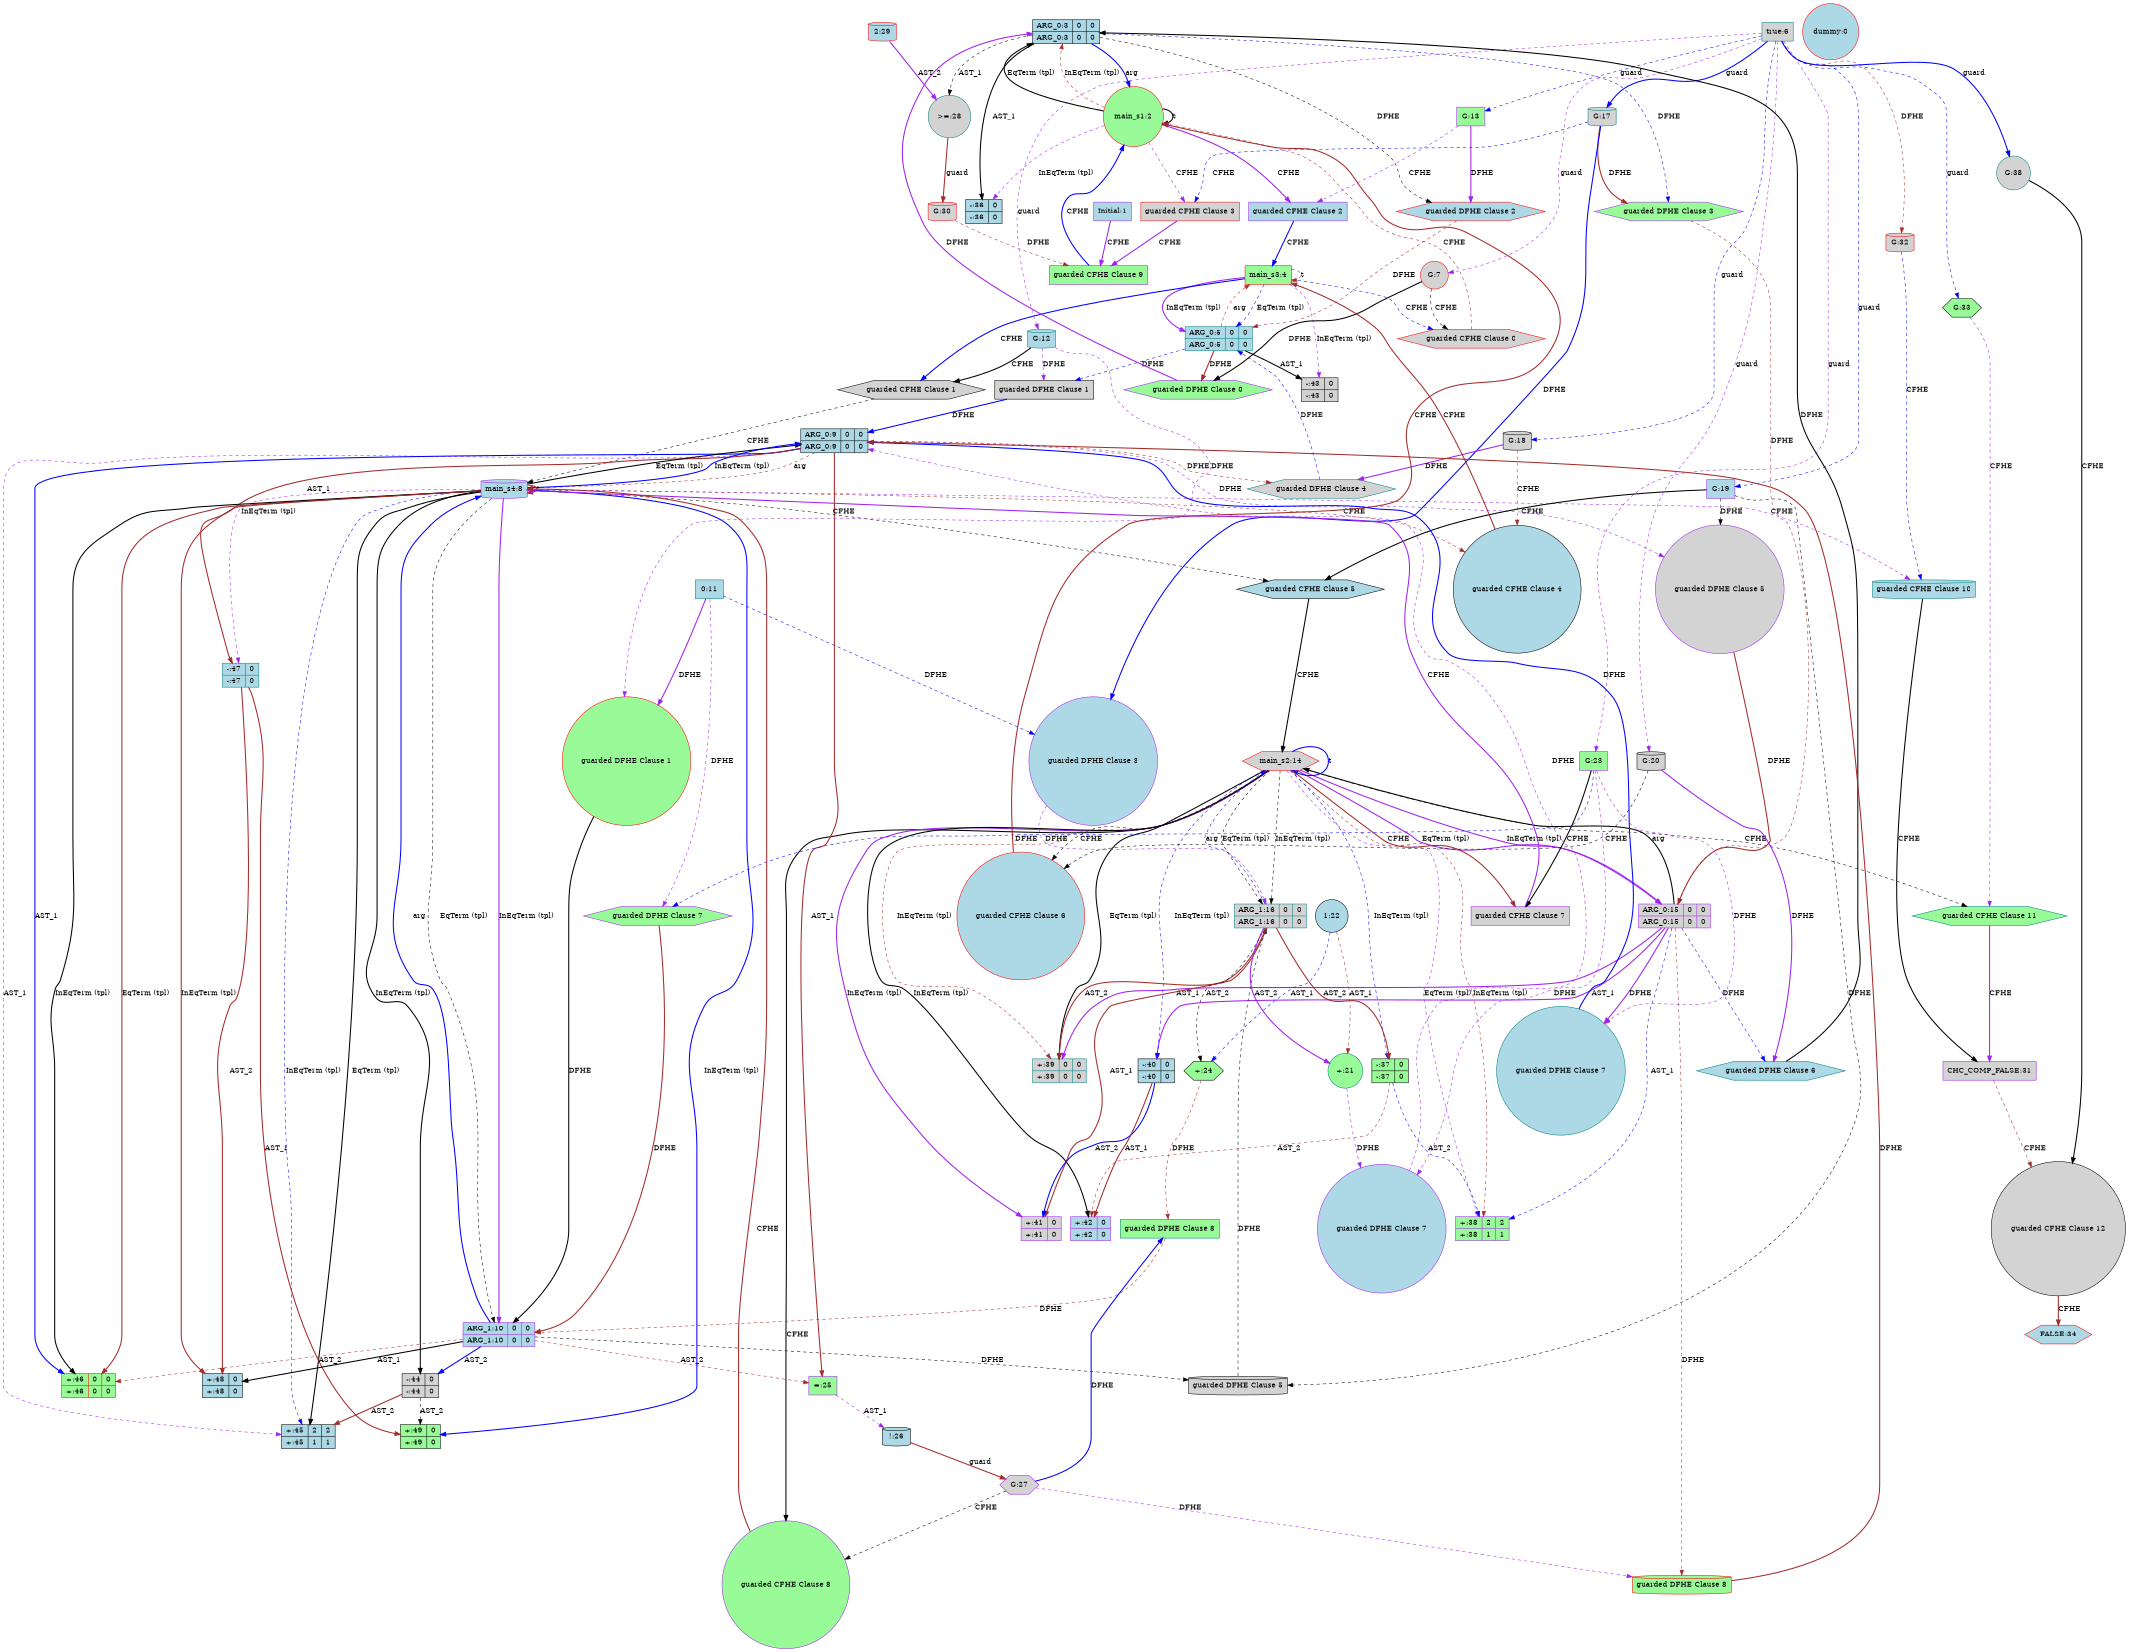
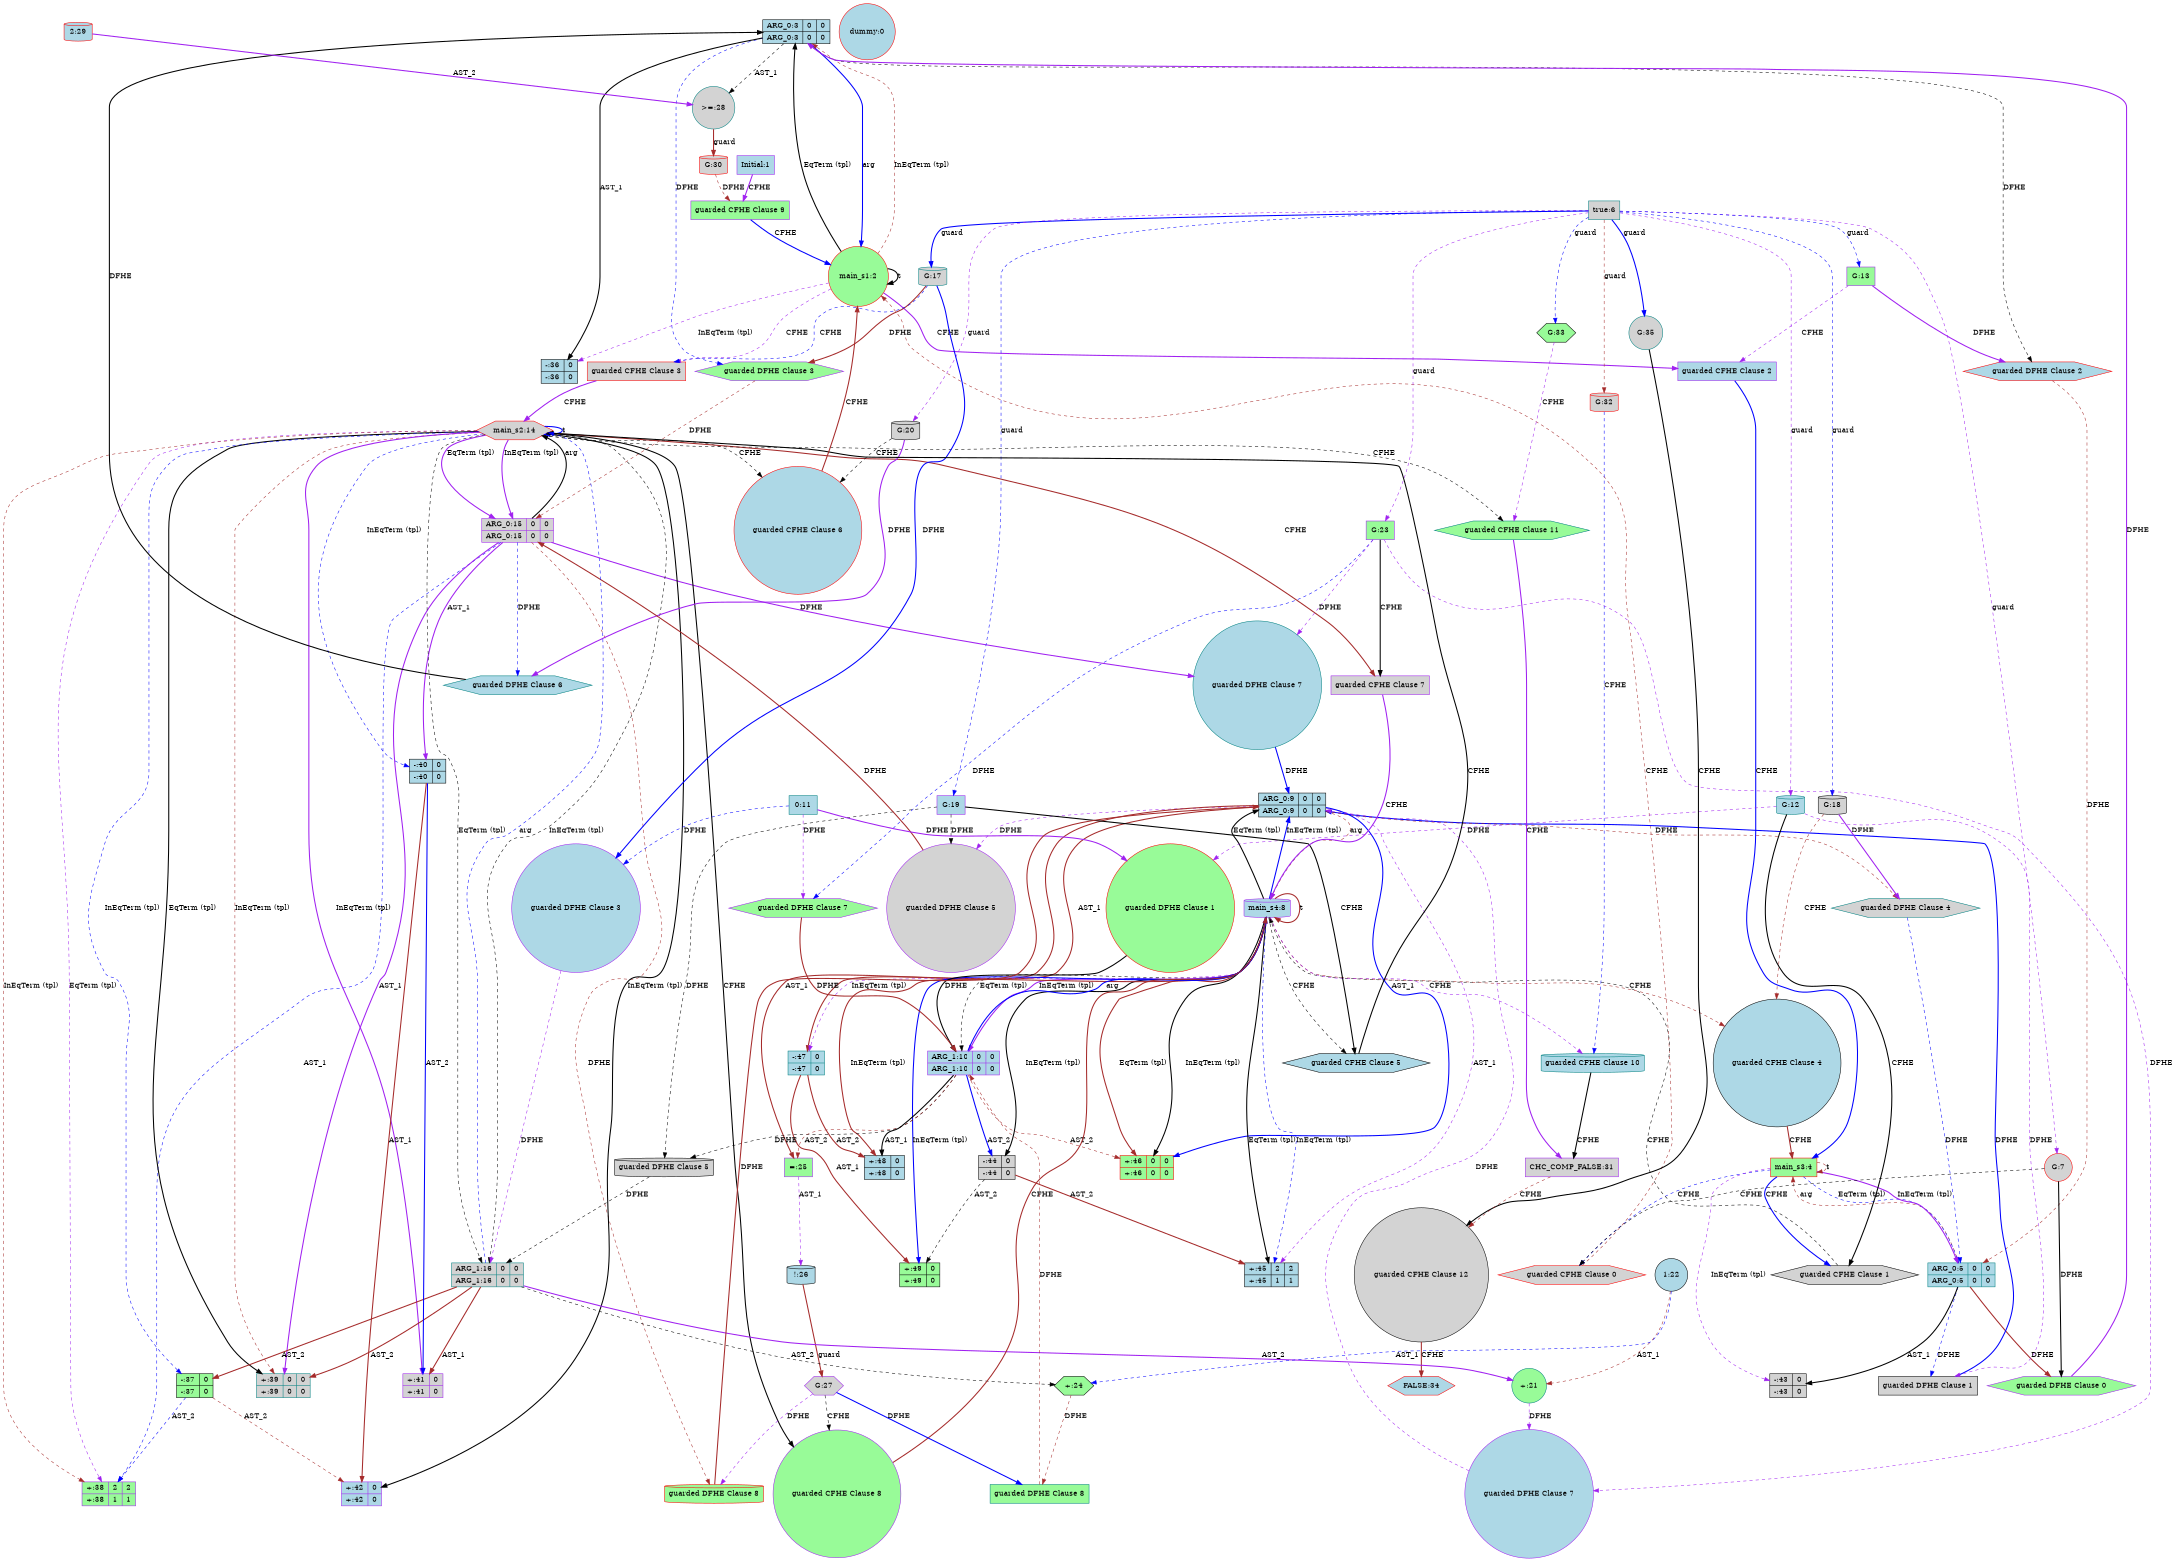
edge "true:6" -> "G:32": label "DFHE" -> "guard"
node "G:38": label "G:38" -> "G:35"
edge "guarded CFHE Clause 3" -> "guarded CFHE Clause 9": now "guarded CFHE Clause 3" -> "main_s2:14"
